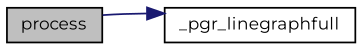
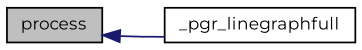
edge "process" -> "_pgr_linegraphfull": reversed
